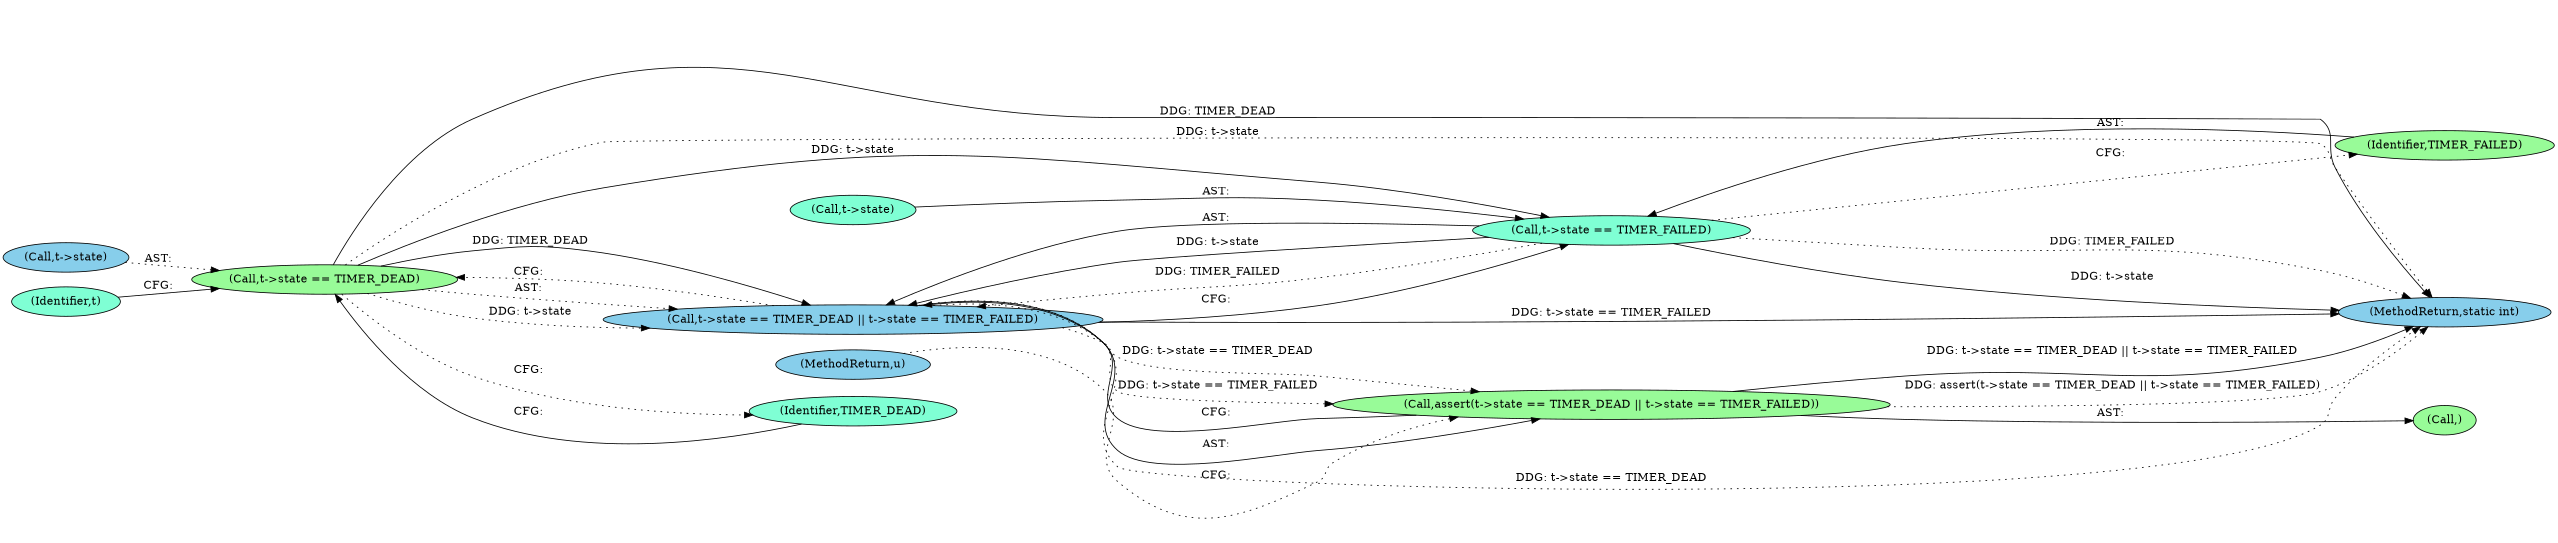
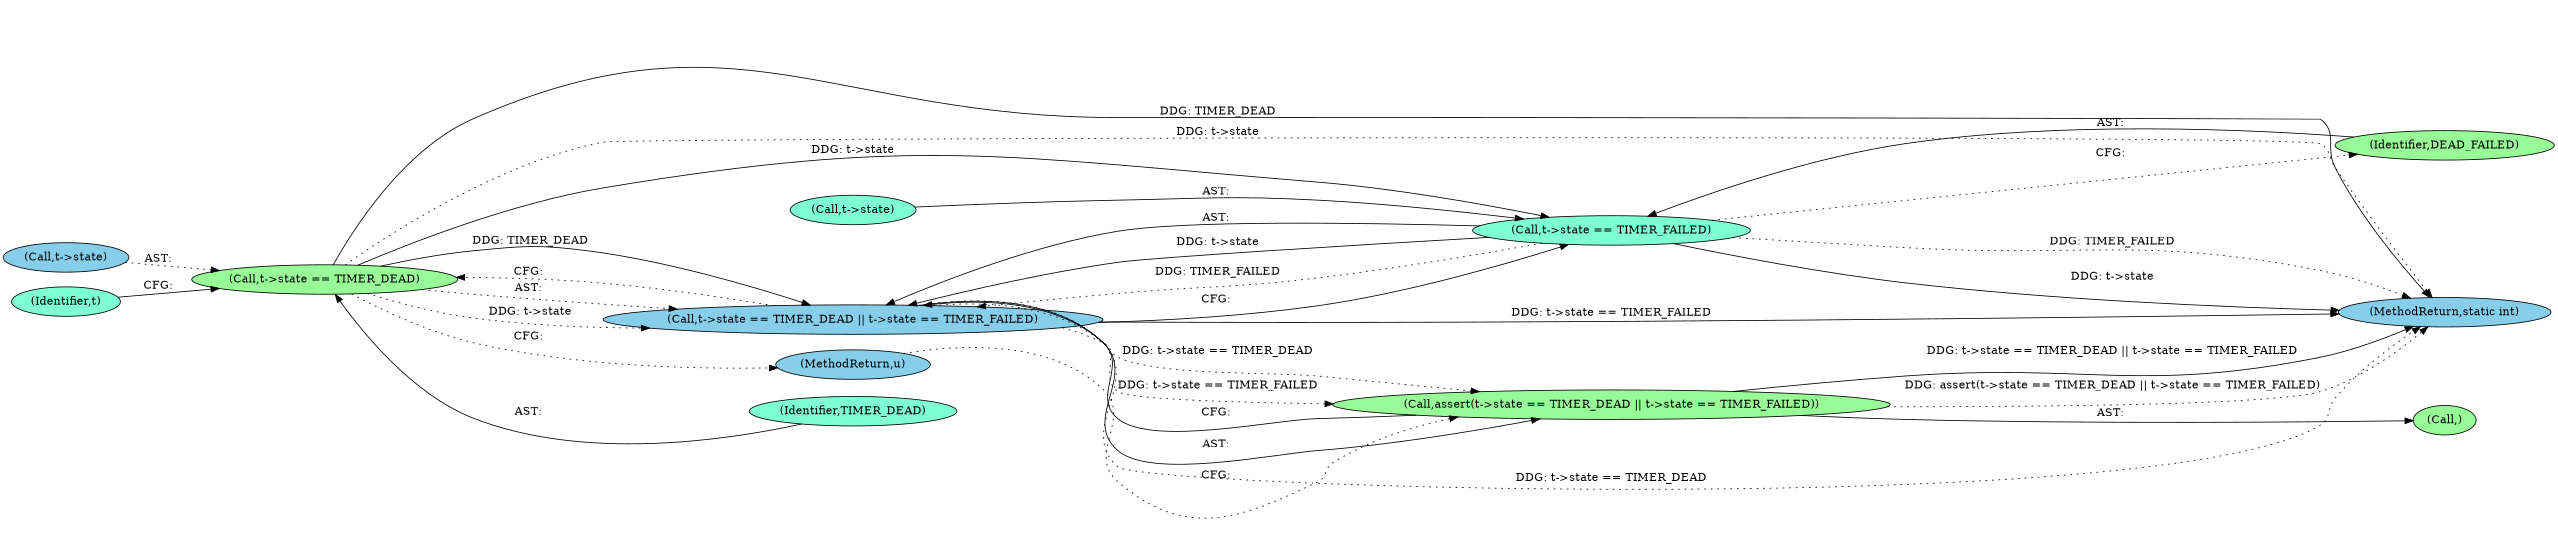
node "(Identifier,TIMER_FAILED)": label "(Identifier,TIMER_FAILED)" -> "(Identifier,DEAD_FAILED)"
edge "(Call,t->state == TIMER_DEAD)" -> "(Identifier,TIMER_DEAD)": now "(Call,t->state == TIMER_DEAD)" -> "(MethodReturn,u)"
edge "(Identifier,TIMER_DEAD)" -> "(Call,t->state == TIMER_DEAD)": label "CFG: " -> "AST: "
